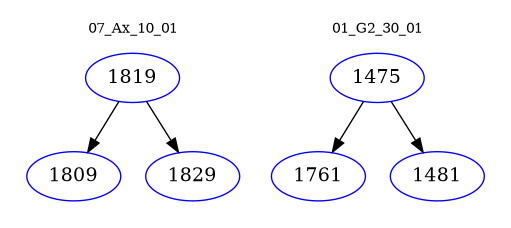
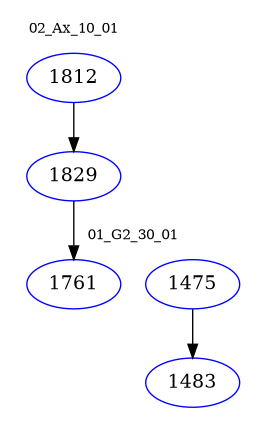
cluster "07_Ax_10_01": label "07_Ax_10_01" -> "02_Ax_10_01"
node "1819": label "1819" -> "1812"
edge "1475" -> "1761": now "1829" -> "1761"
node "1809": removed
node "1481": label "1481" -> "1483"
